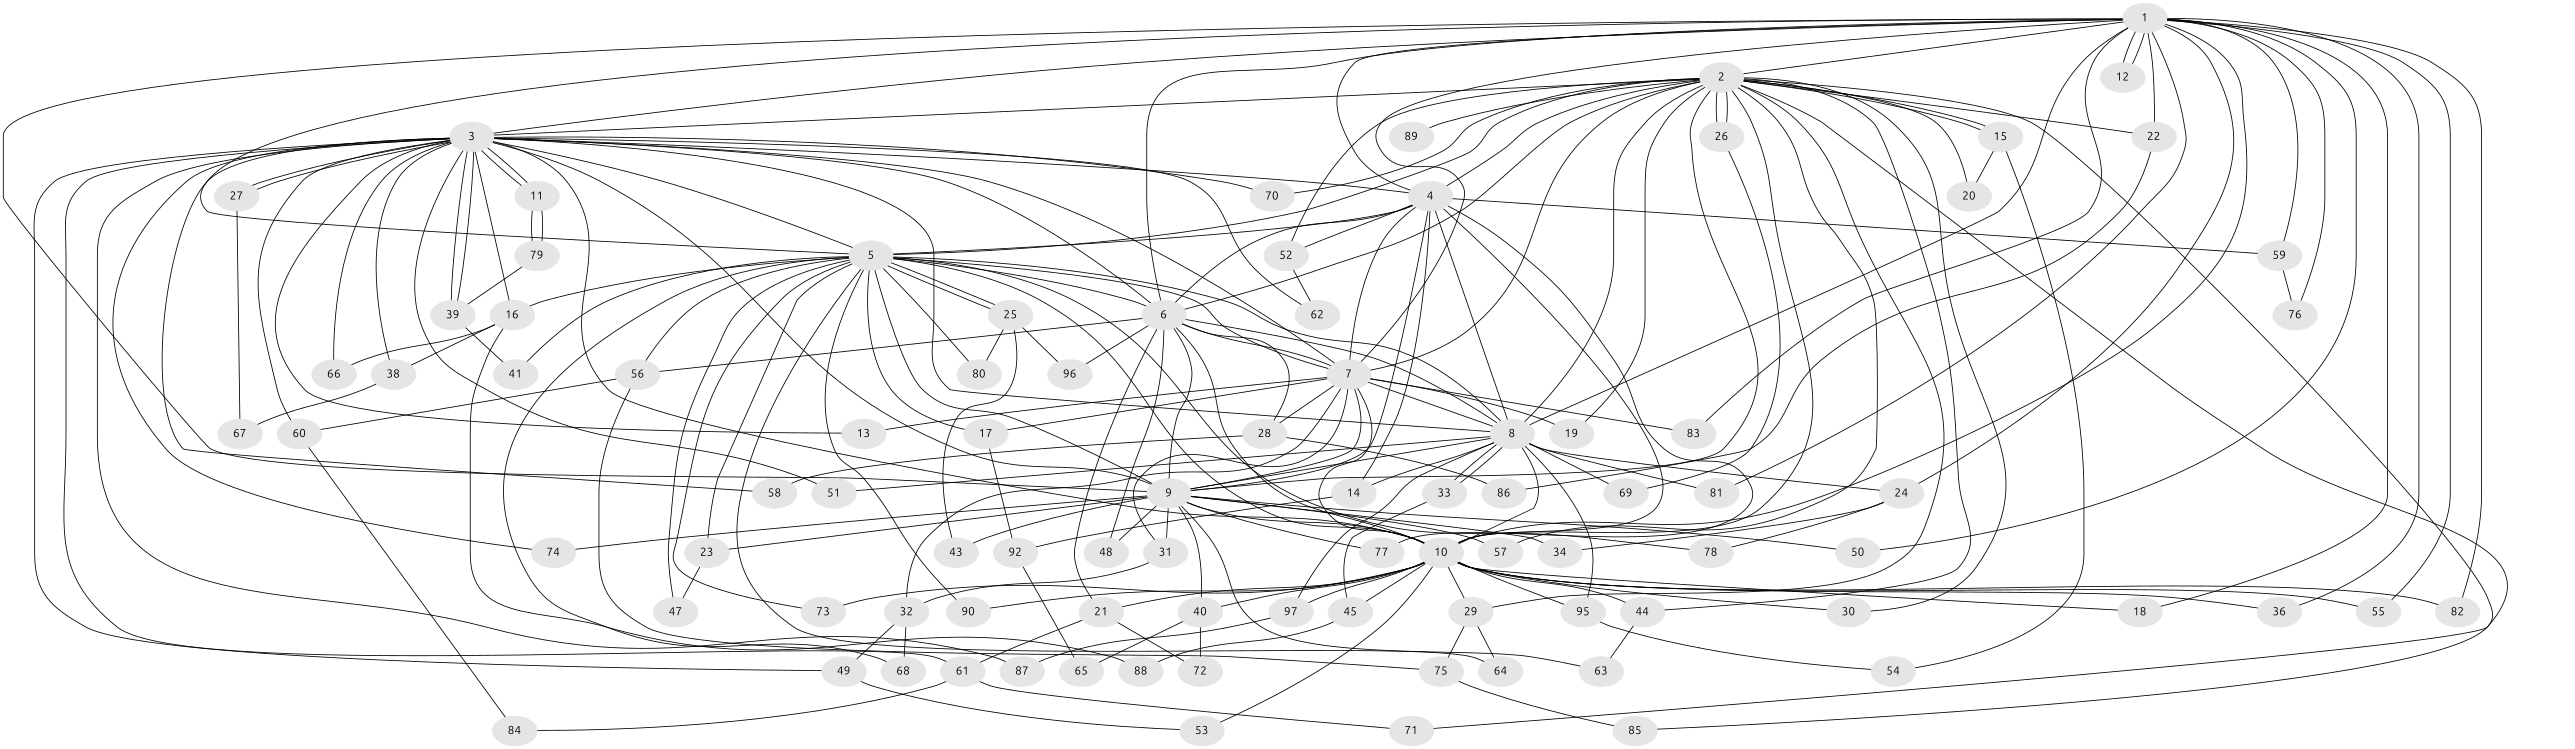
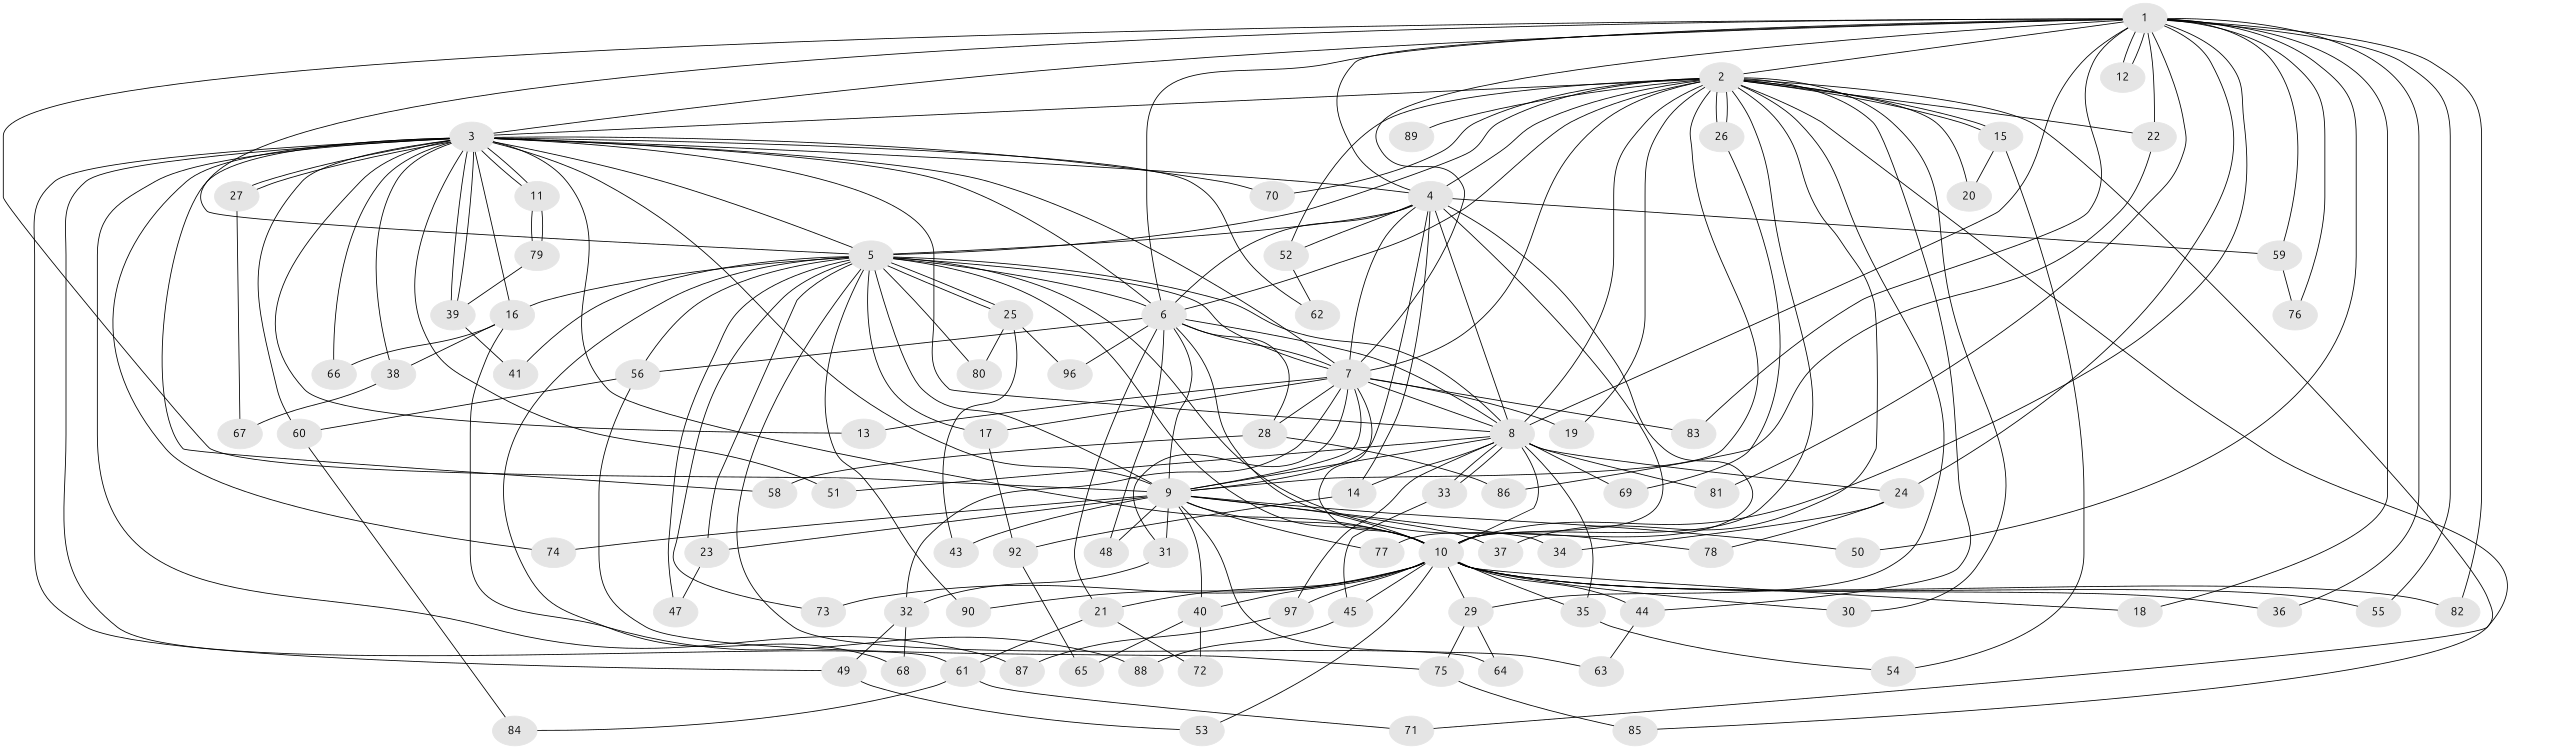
node "57": label "57" -> "37"
node "95": label "95" -> "35"
